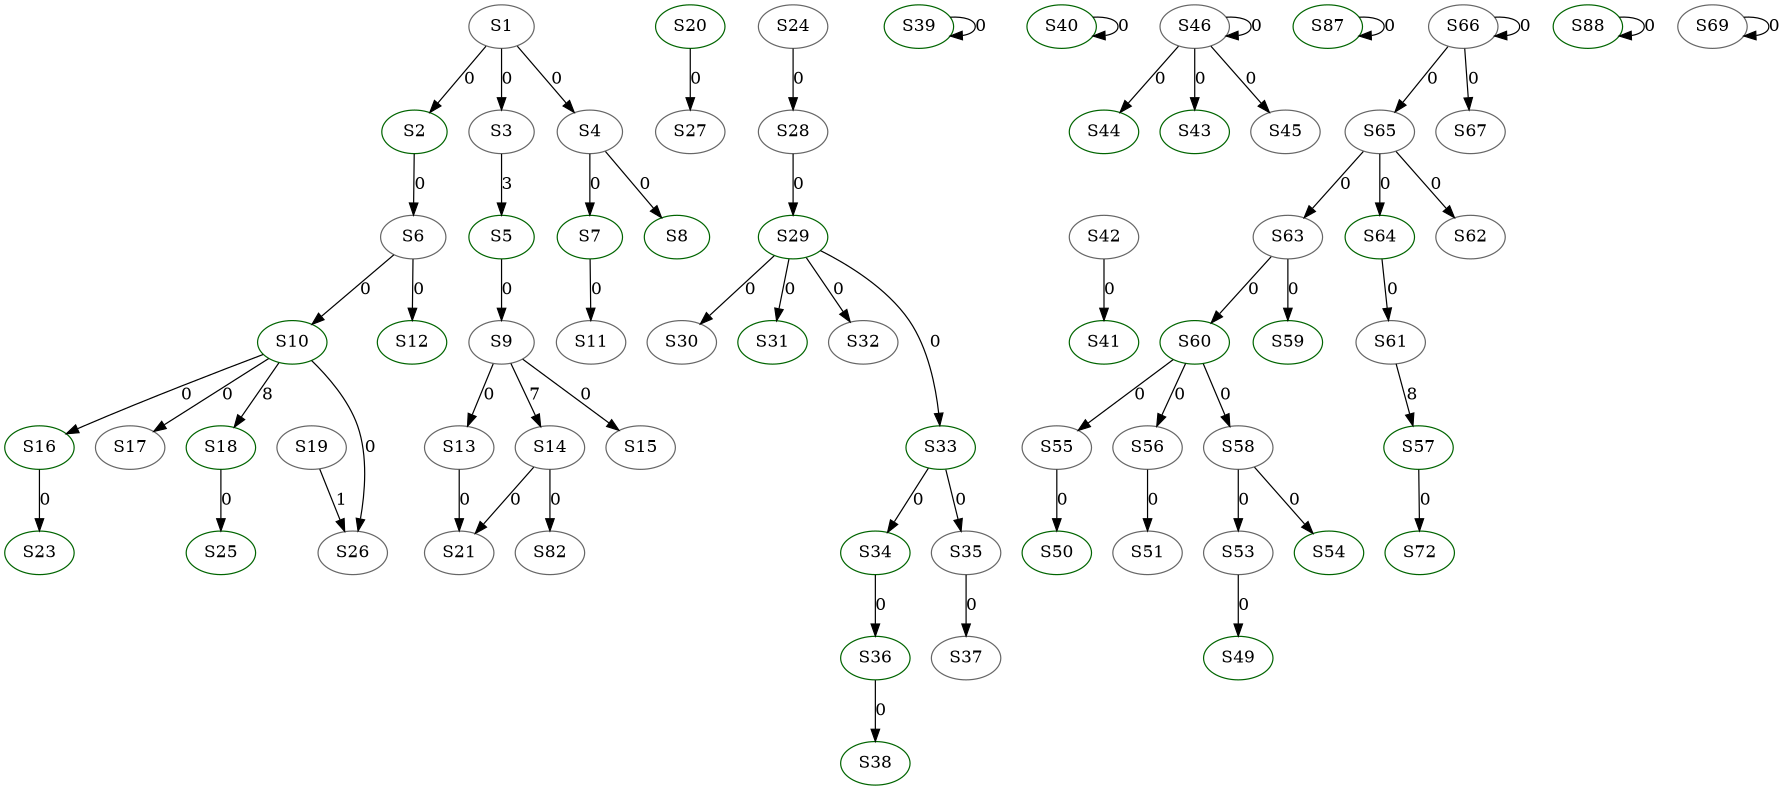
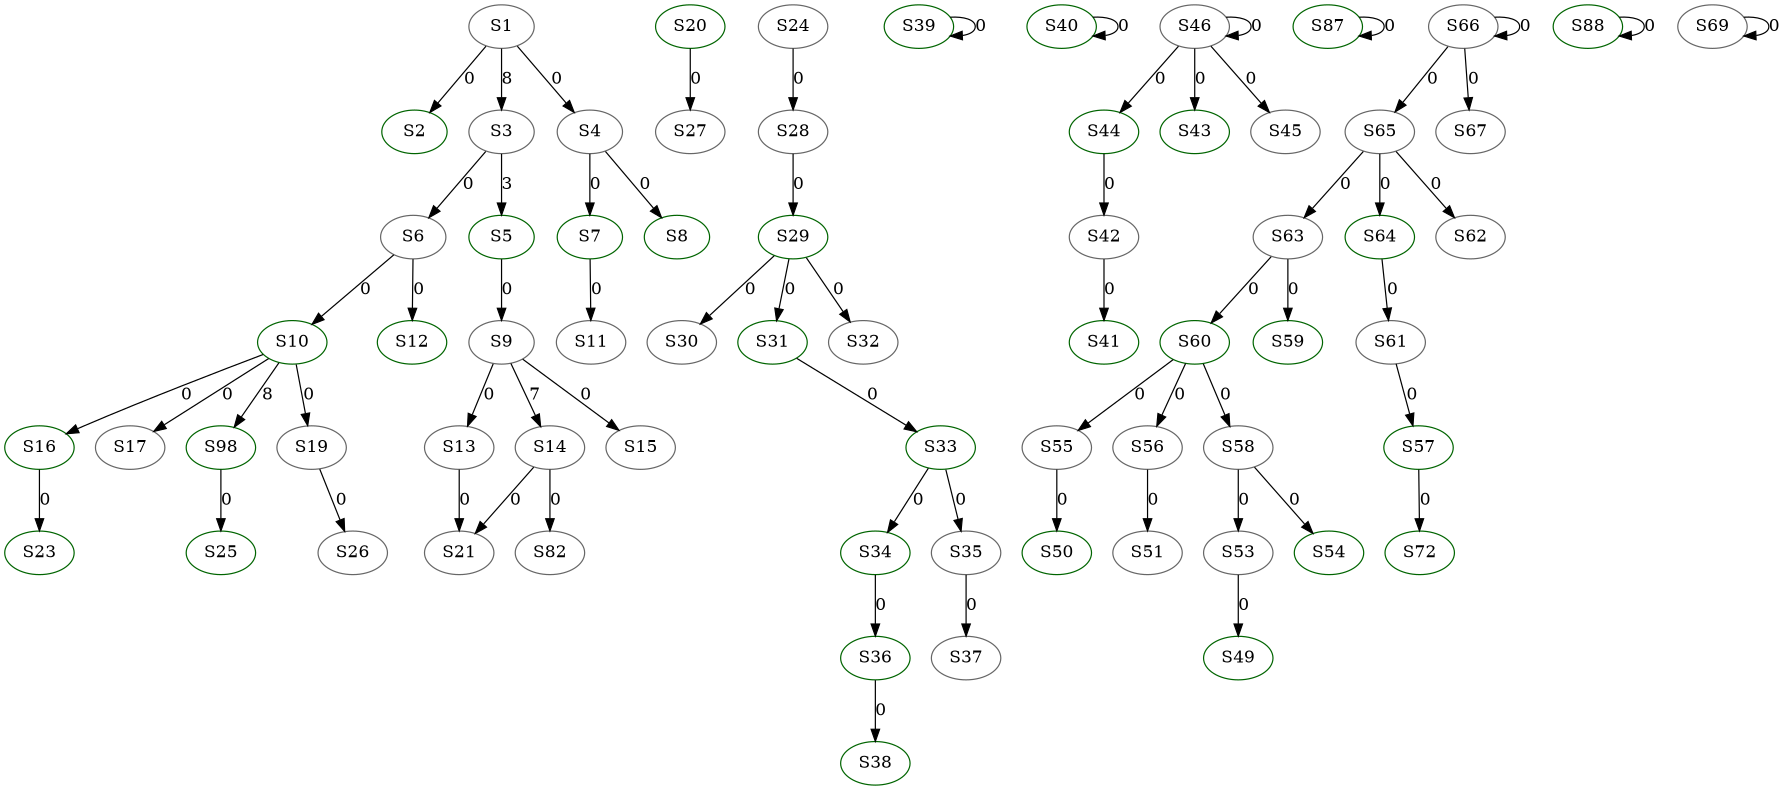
edge "S1" -> "S3": label "0" -> "8"
edge "S2" -> "S6": now "S3" -> "S6"
edge "S44" -> "S42": added, label "0"
edge "S29" -> "S33": now "S31" -> "S33"
edge "S61" -> "S57": label "8" -> "0"
edge "S10" -> "S26": now "S10" -> "S19"
node "S18": label "S18" -> "S98"
edge "S19" -> "S26": label "1" -> "0"
